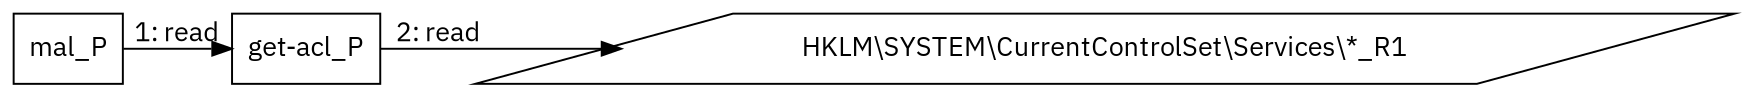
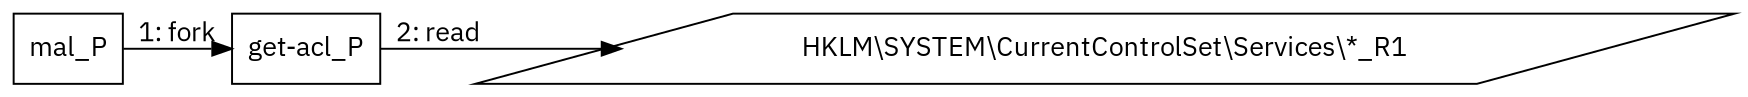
edge "mal_P" -> "get-acl_P": label "1: read" -> "1: fork"
